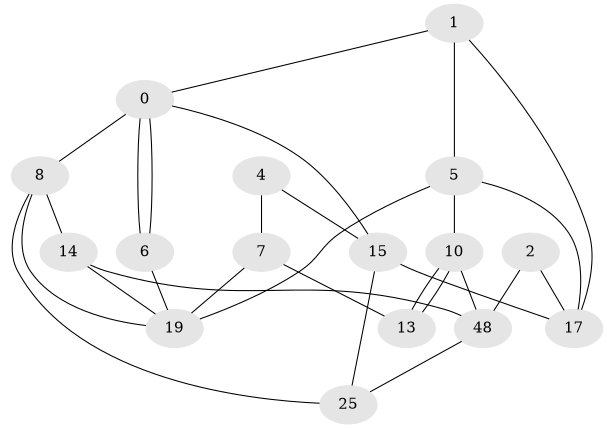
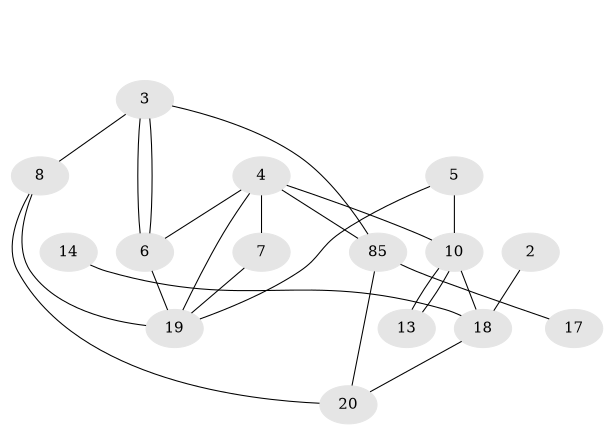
node "1": removed
node "0": label "0" -> "3"
edge "8" -- "14": removed
edge "4" -- "6": added
edge "4" -- "10": added
edge "5" -- "17": removed
node "15": label "15" -> "85"
edge "7" -- "13": removed
edge "14" -- "19": now "4" -- "19"
edge "2" -- "17": removed
node "48": label "48" -> "18"
node "25": label "25" -> "20"
